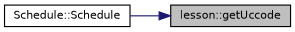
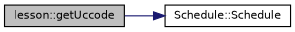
edge "Schedule::Schedule" -> "lesson::getUccode": reversed
